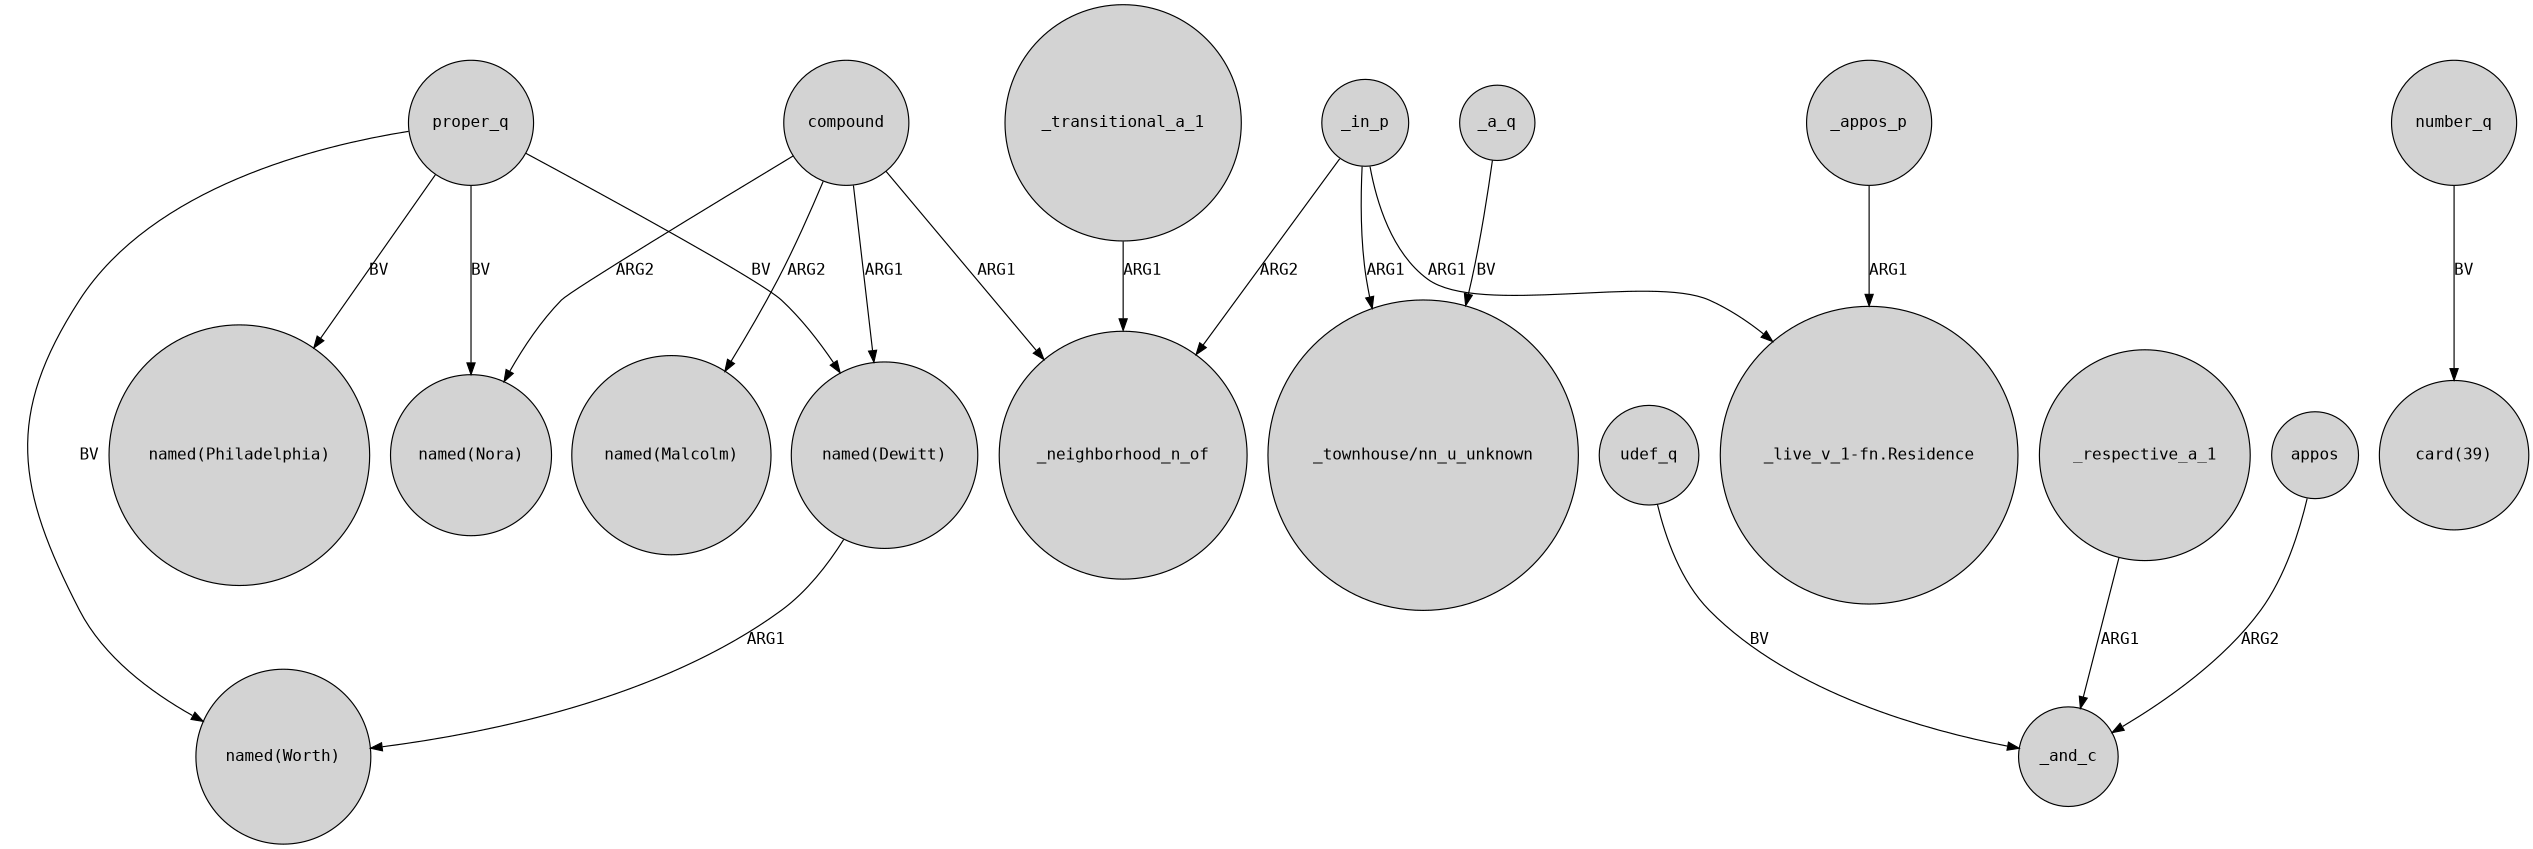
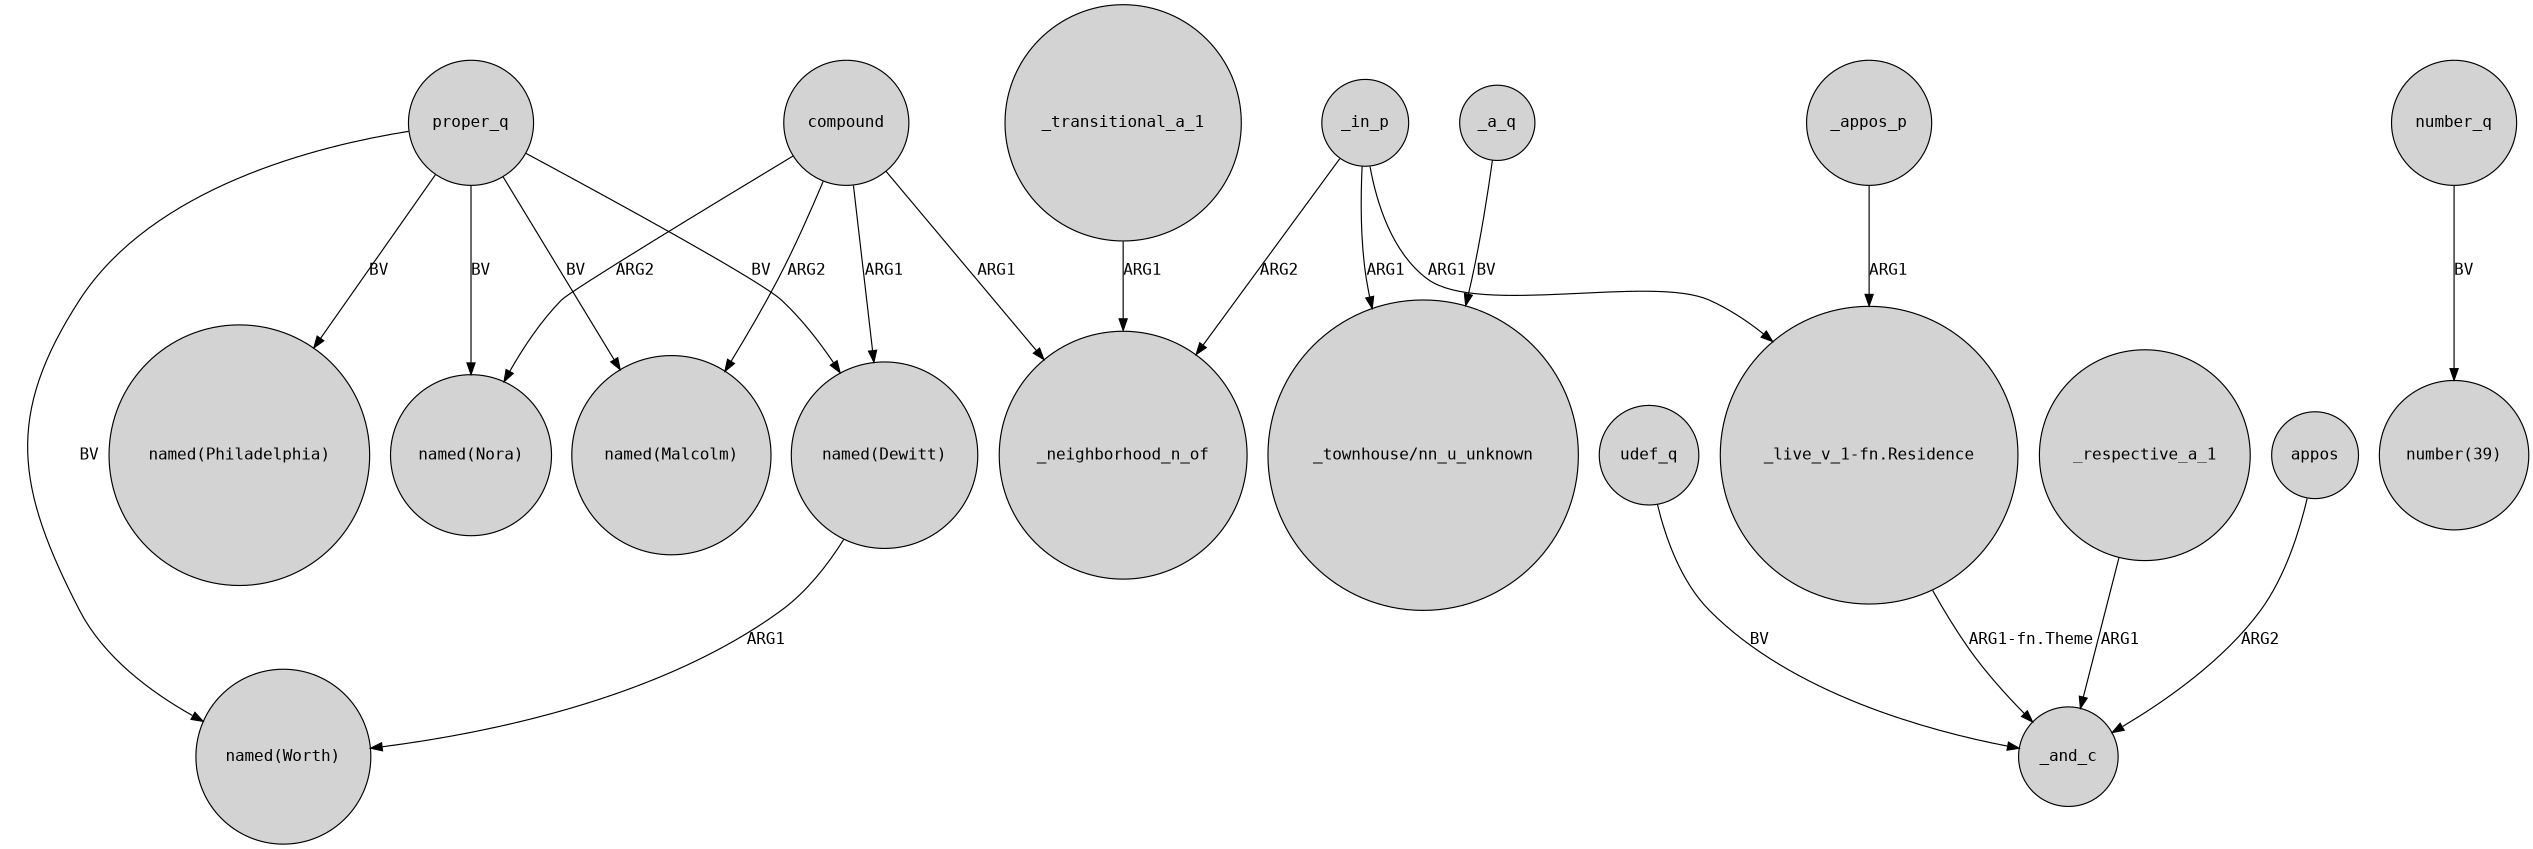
edge "proper_q" -> "named(Malcolm)": added, label "BV"
node "card(39)": label "card(39)" -> "number(39)"
edge "_live_v_1-fn.Residence" -> "_and_c": added, label "ARG1-fn.Theme"
